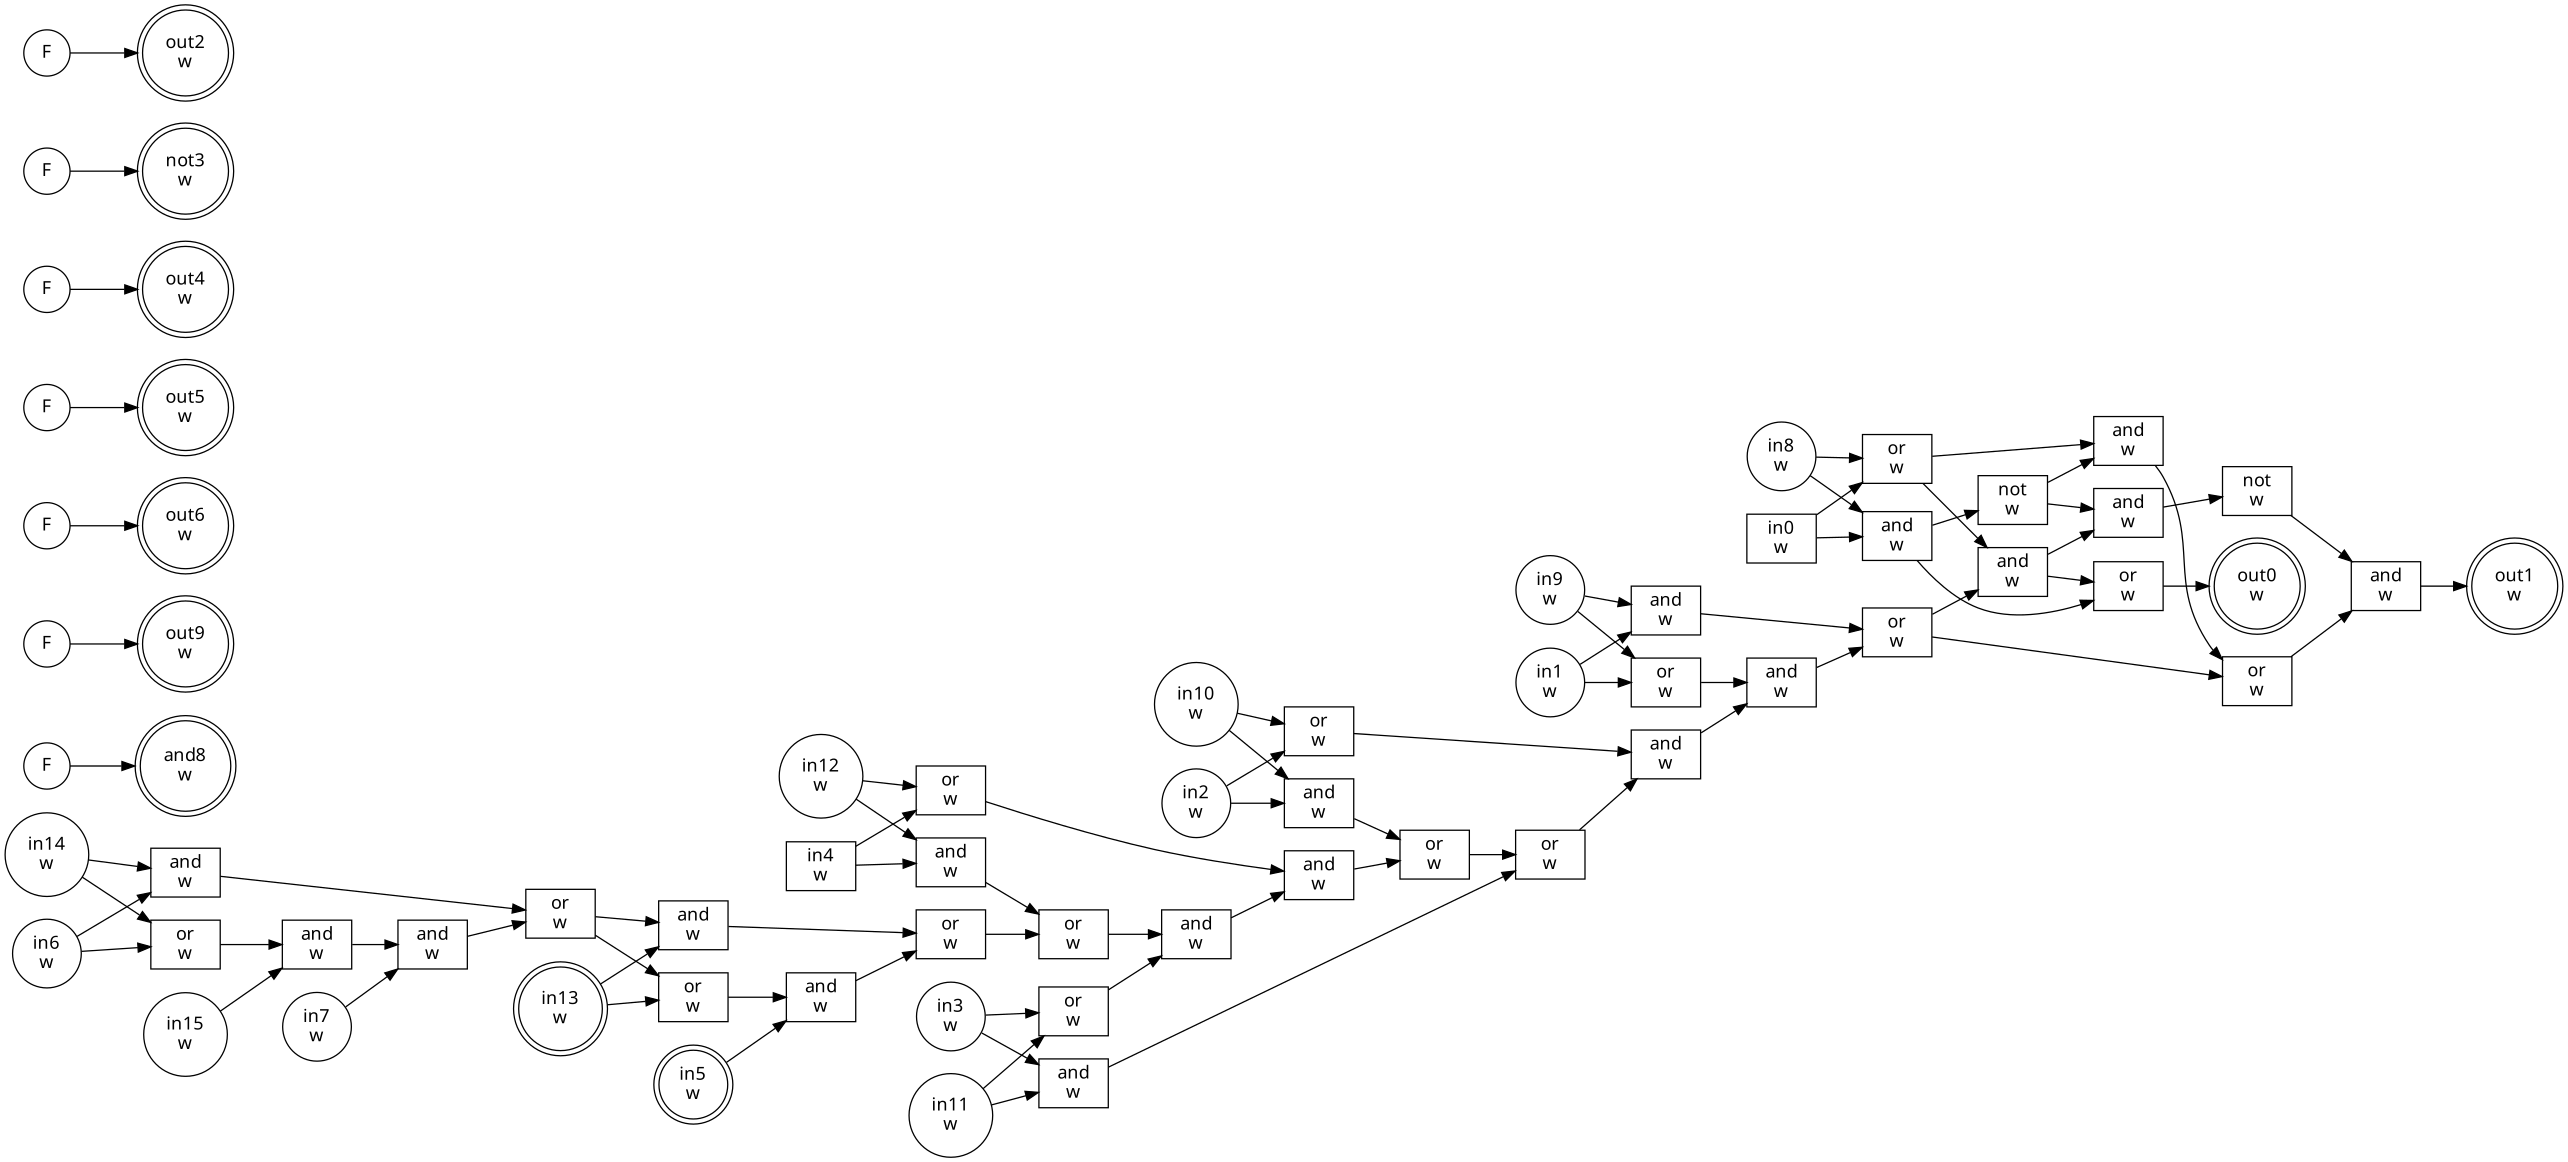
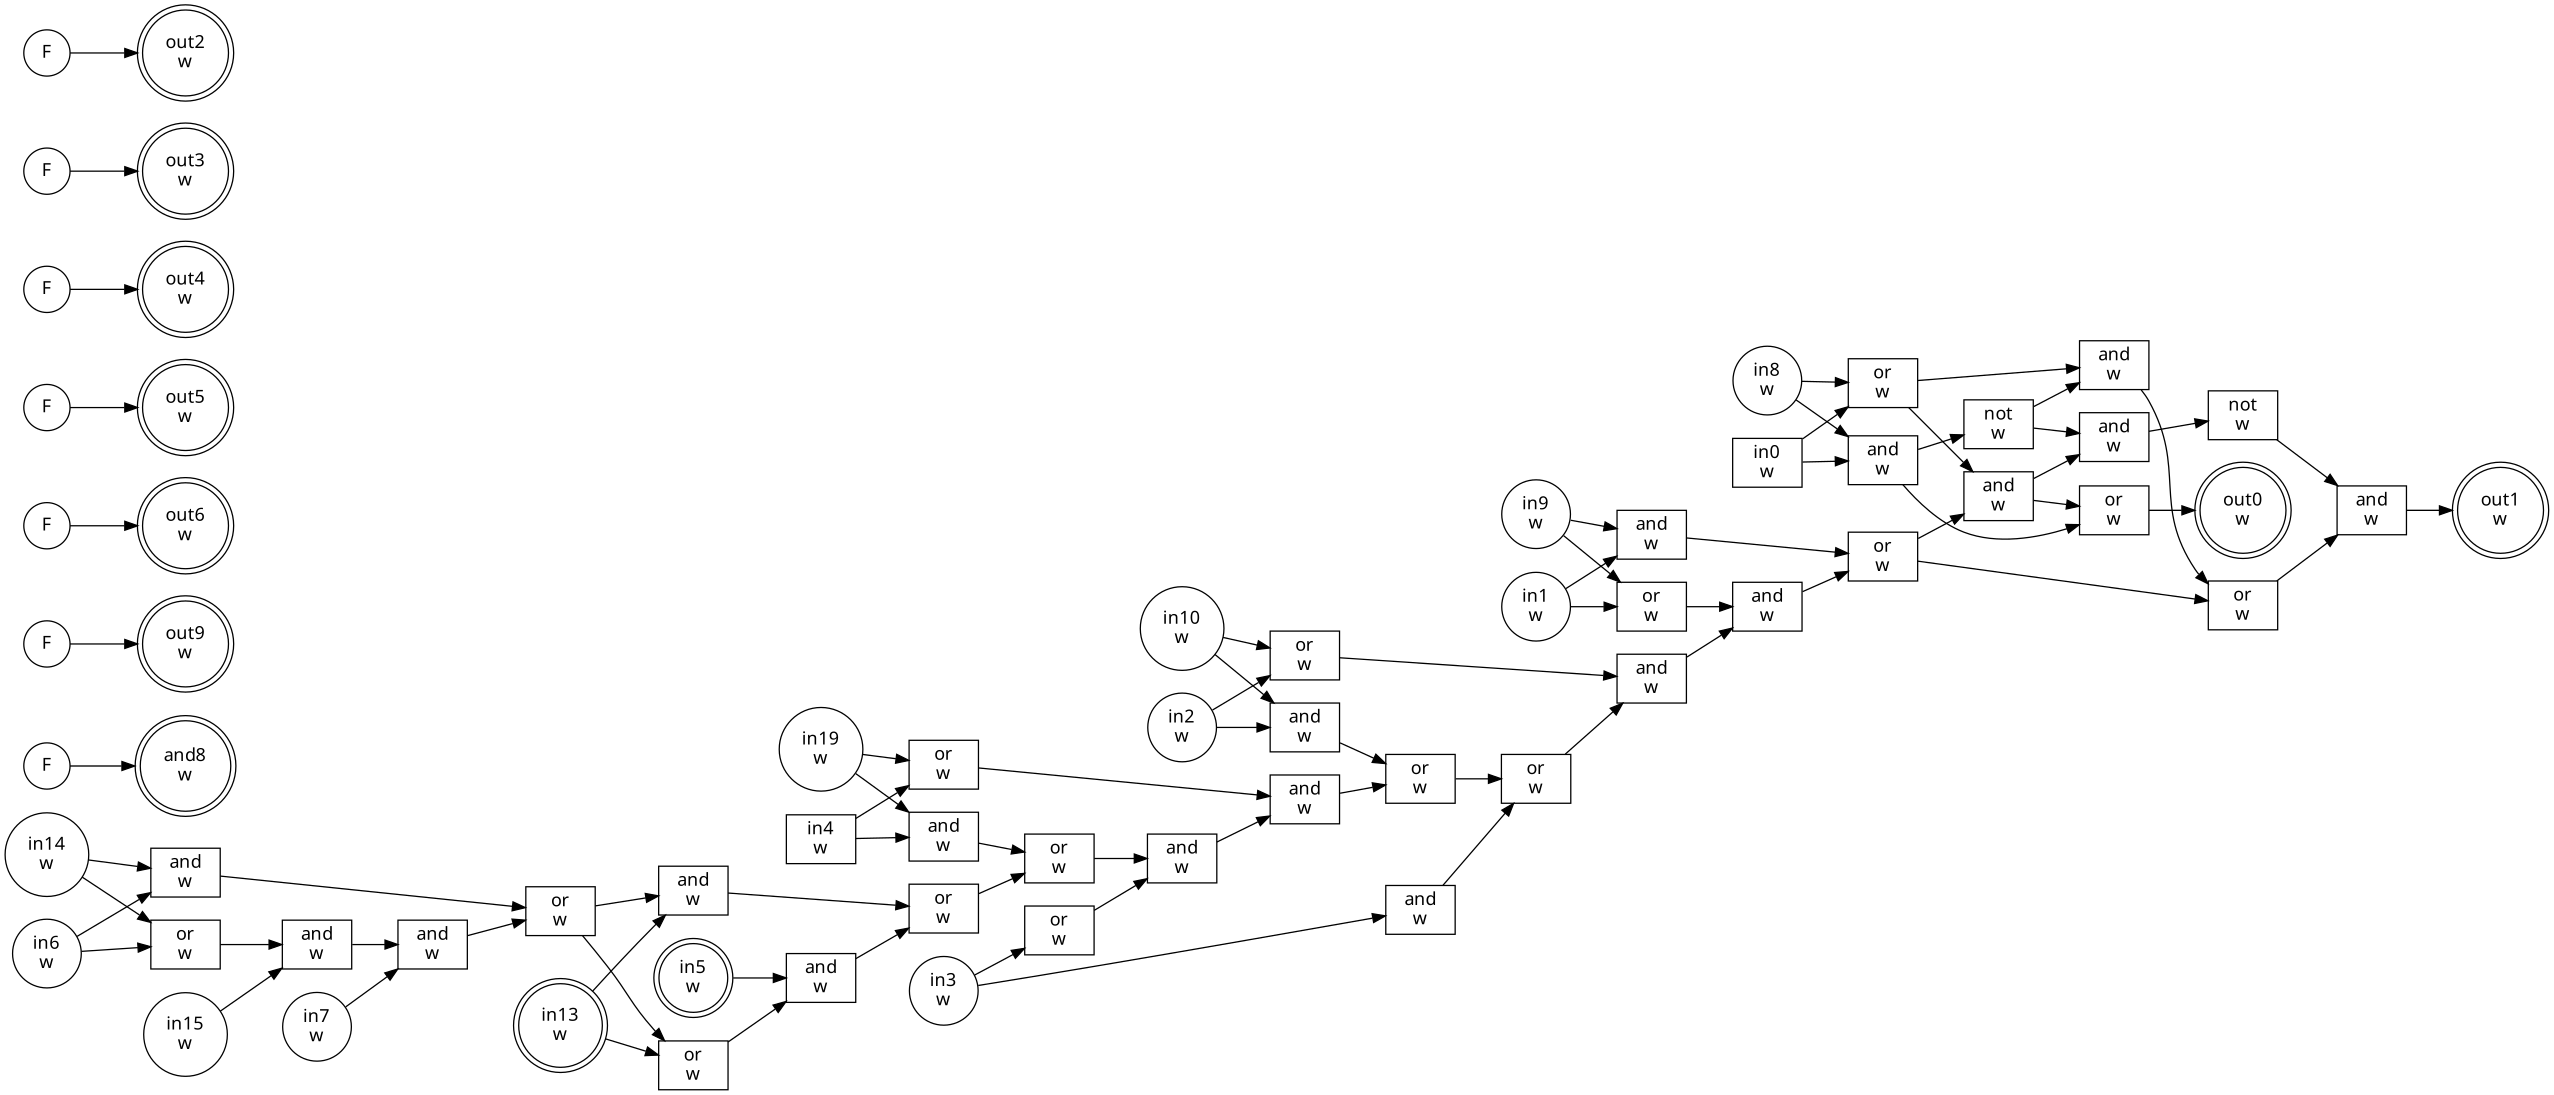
node "not3 w": label "not3 w" -> "out3 w"
node "in12 w": label "in12 w" -> "in19 w"
node "in11 w": removed
